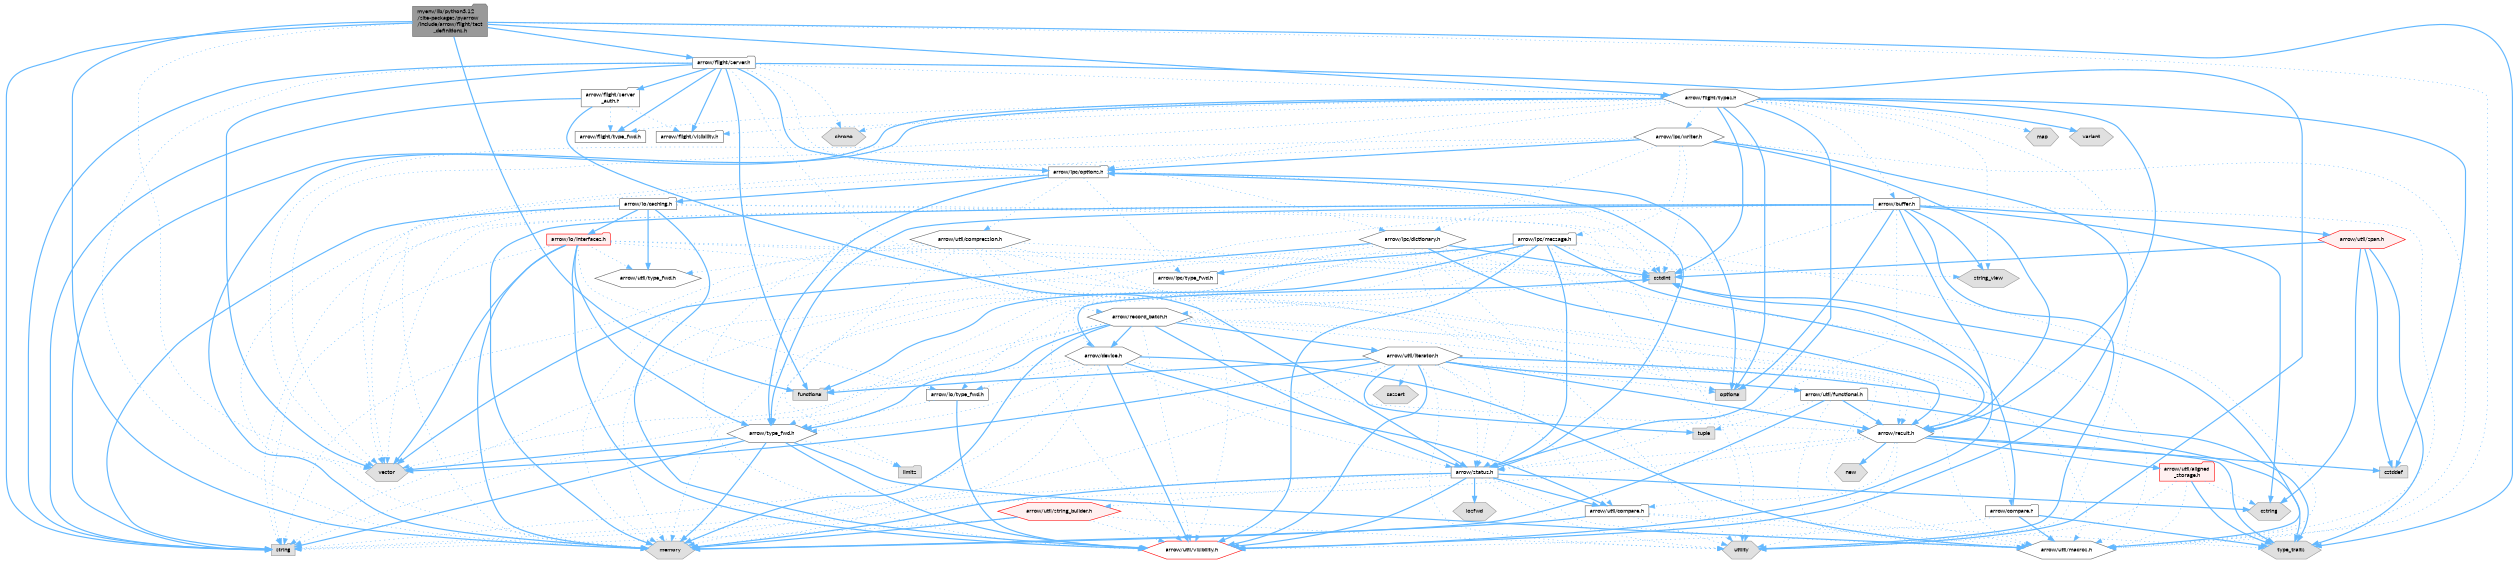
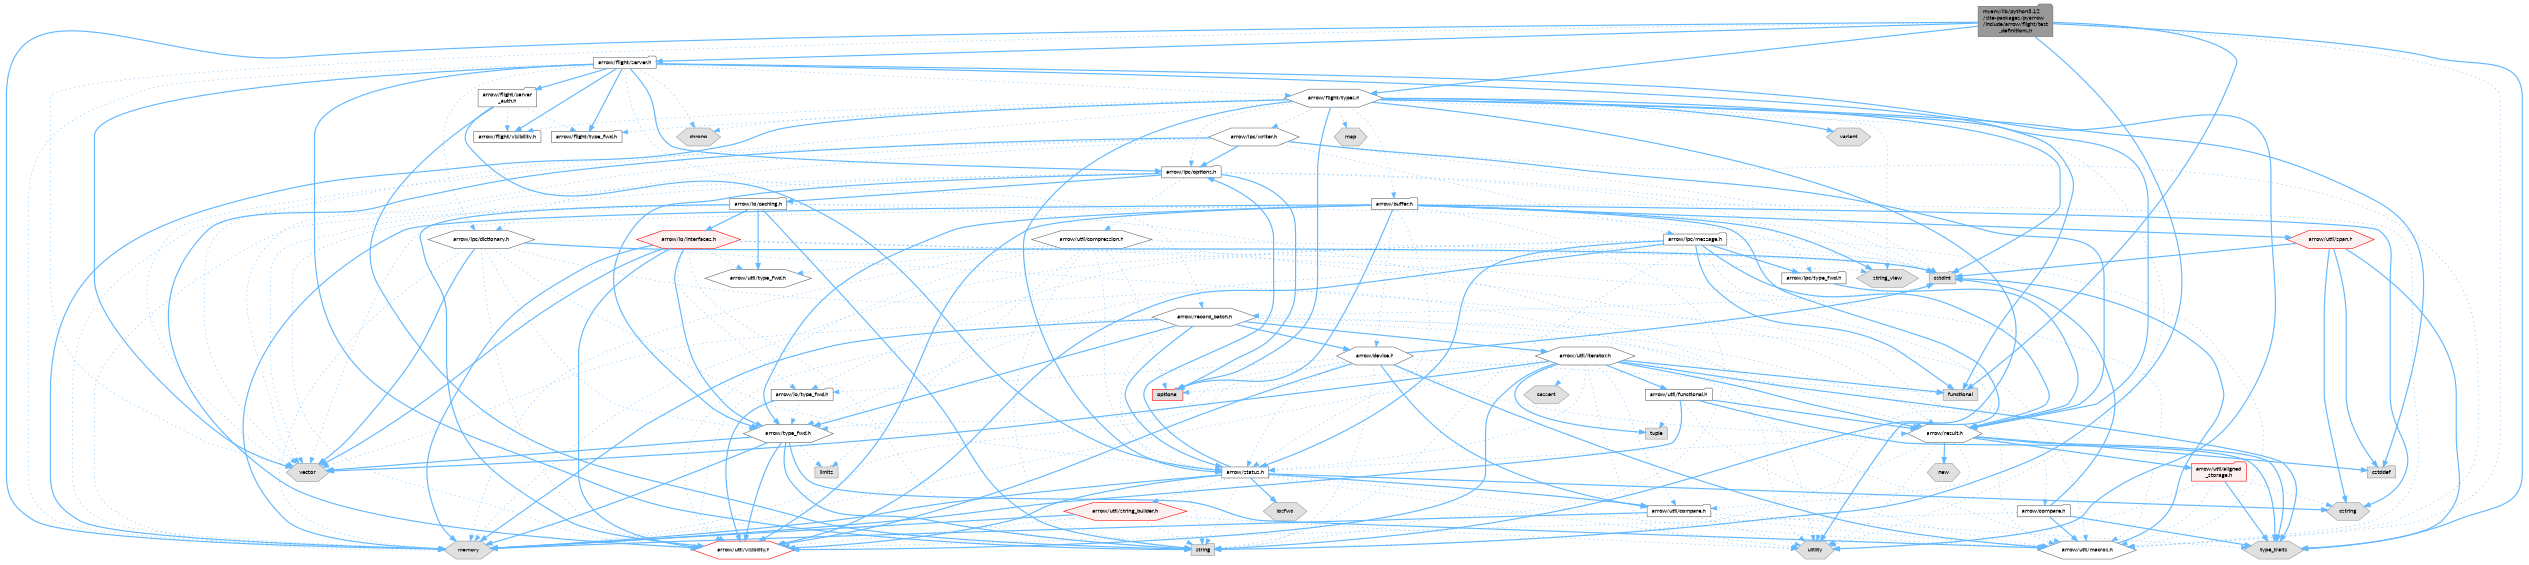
node "arrow/io/interfaces.h": shape folder -> hexagon
edge "arrow/ipc/dictionary.h" -> "arrow/result.h": now "arrow/ipc/type_fwd.h" -> "arrow/result.h"
node "optional": color grey60 -> red
